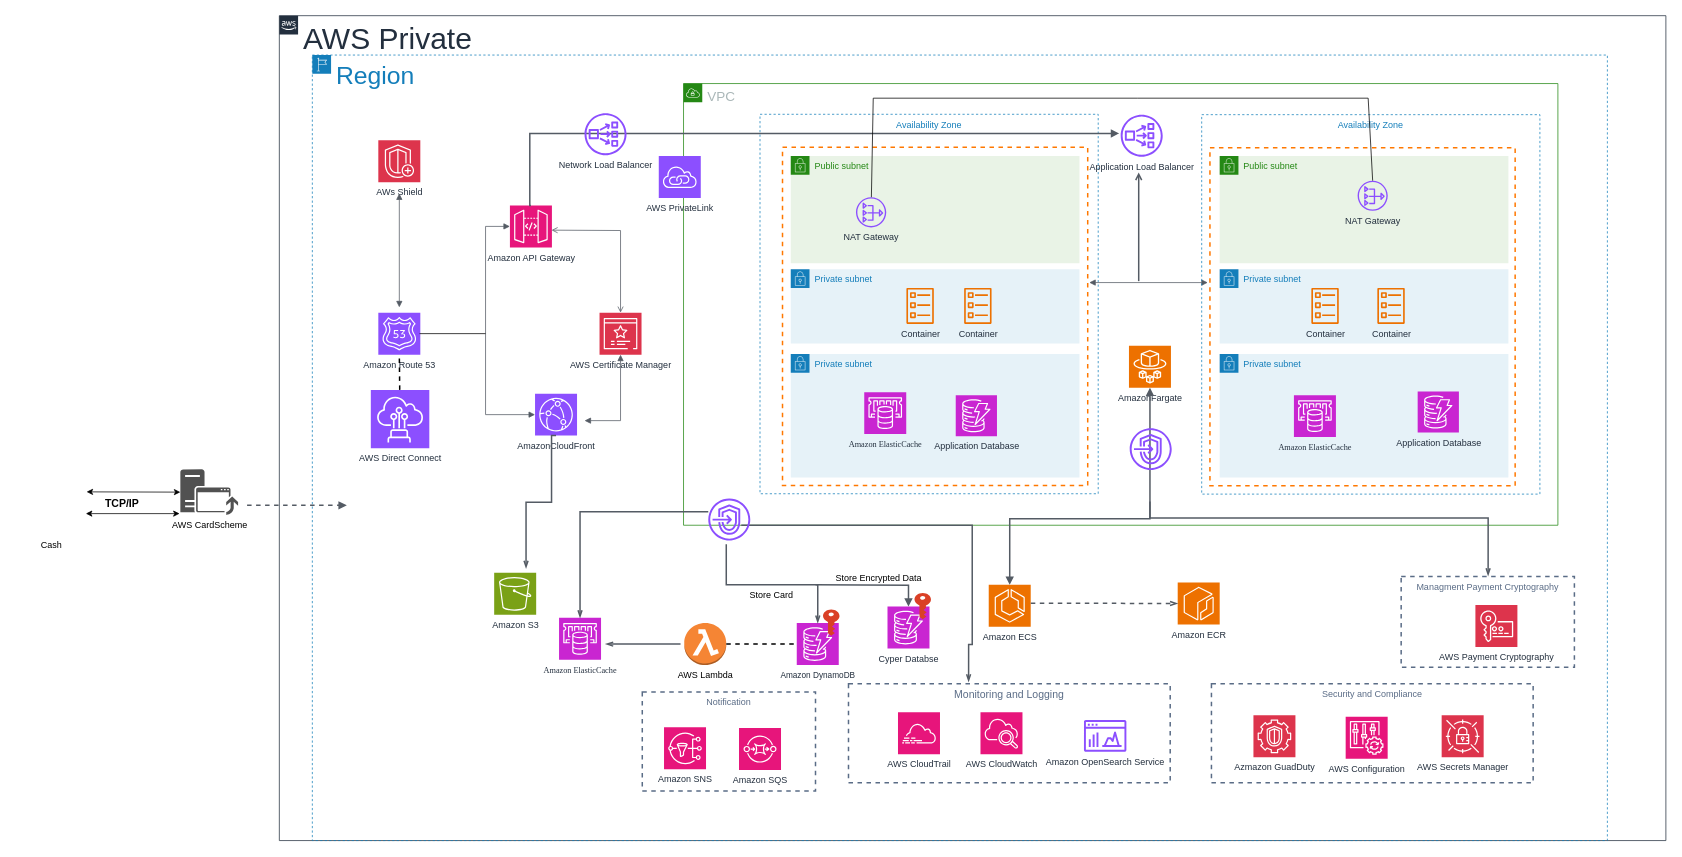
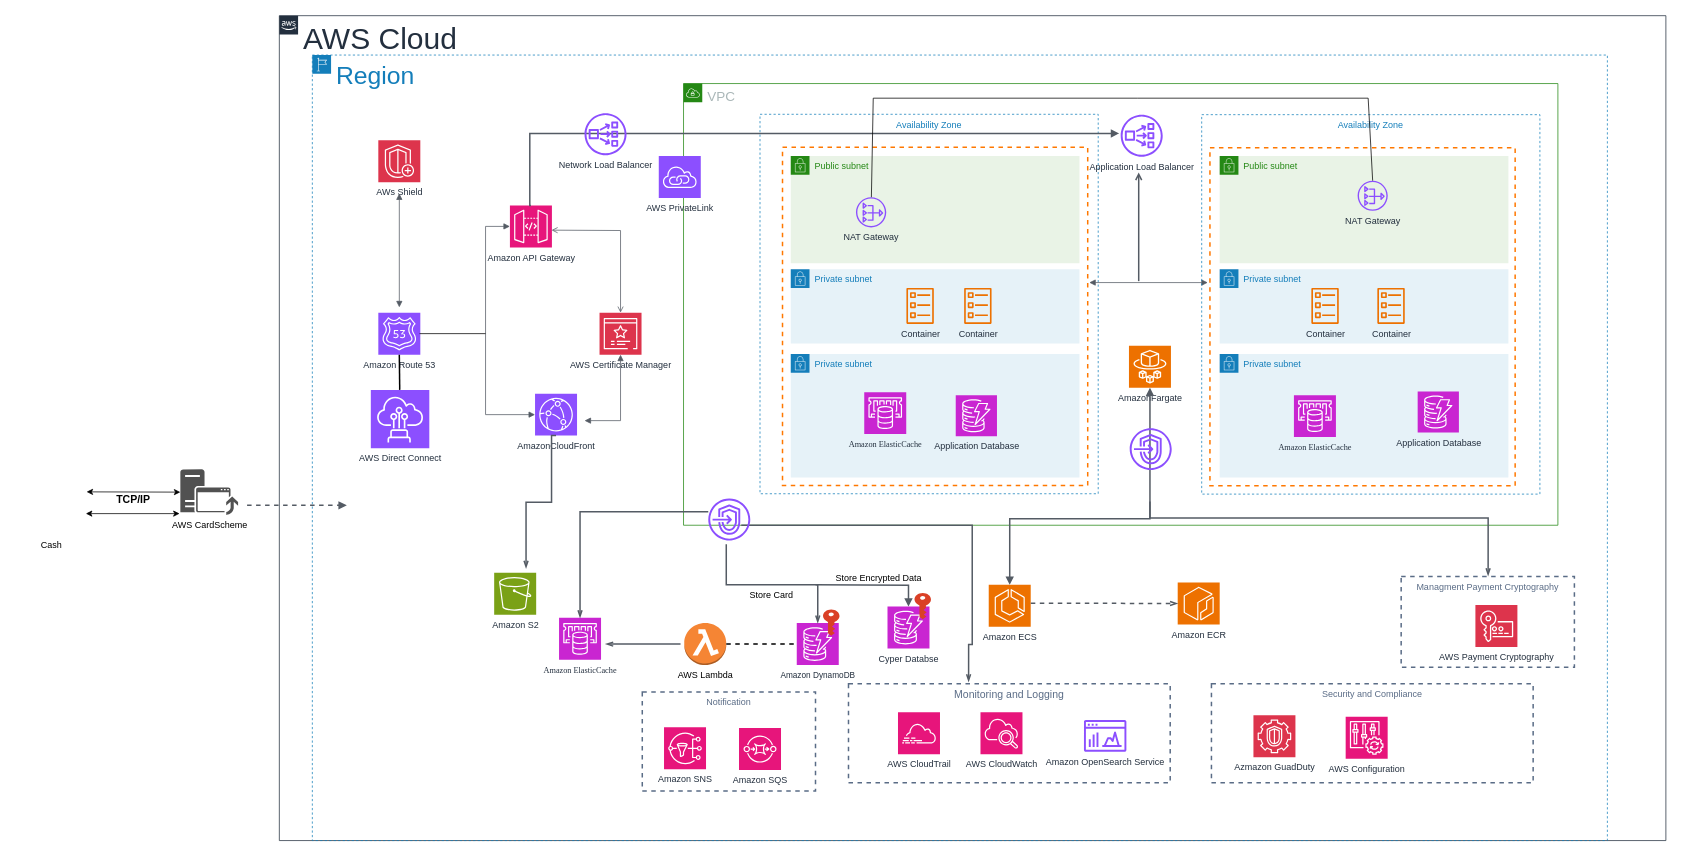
node "AWS Private": label "AWS Private" -> "AWS Cloud"
edge "Amazon Route 53" -- "AWS Direct Connect": style dashed -> solid
node "TCP/IP": moved (122, 503) -> (133, 500)
node "Amazon S3": label "Amazon S3" -> "Amazon S2"
node "AWS Secrets Manager": removed
